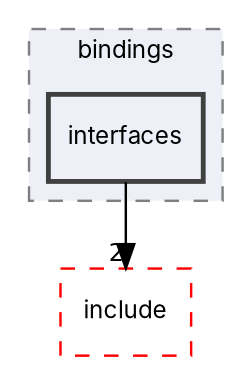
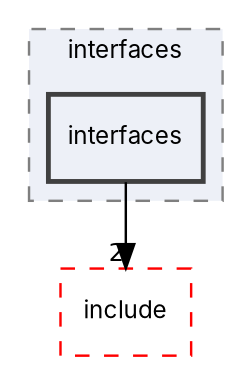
cluster "bindings": label "bindings" -> "interfaces"
